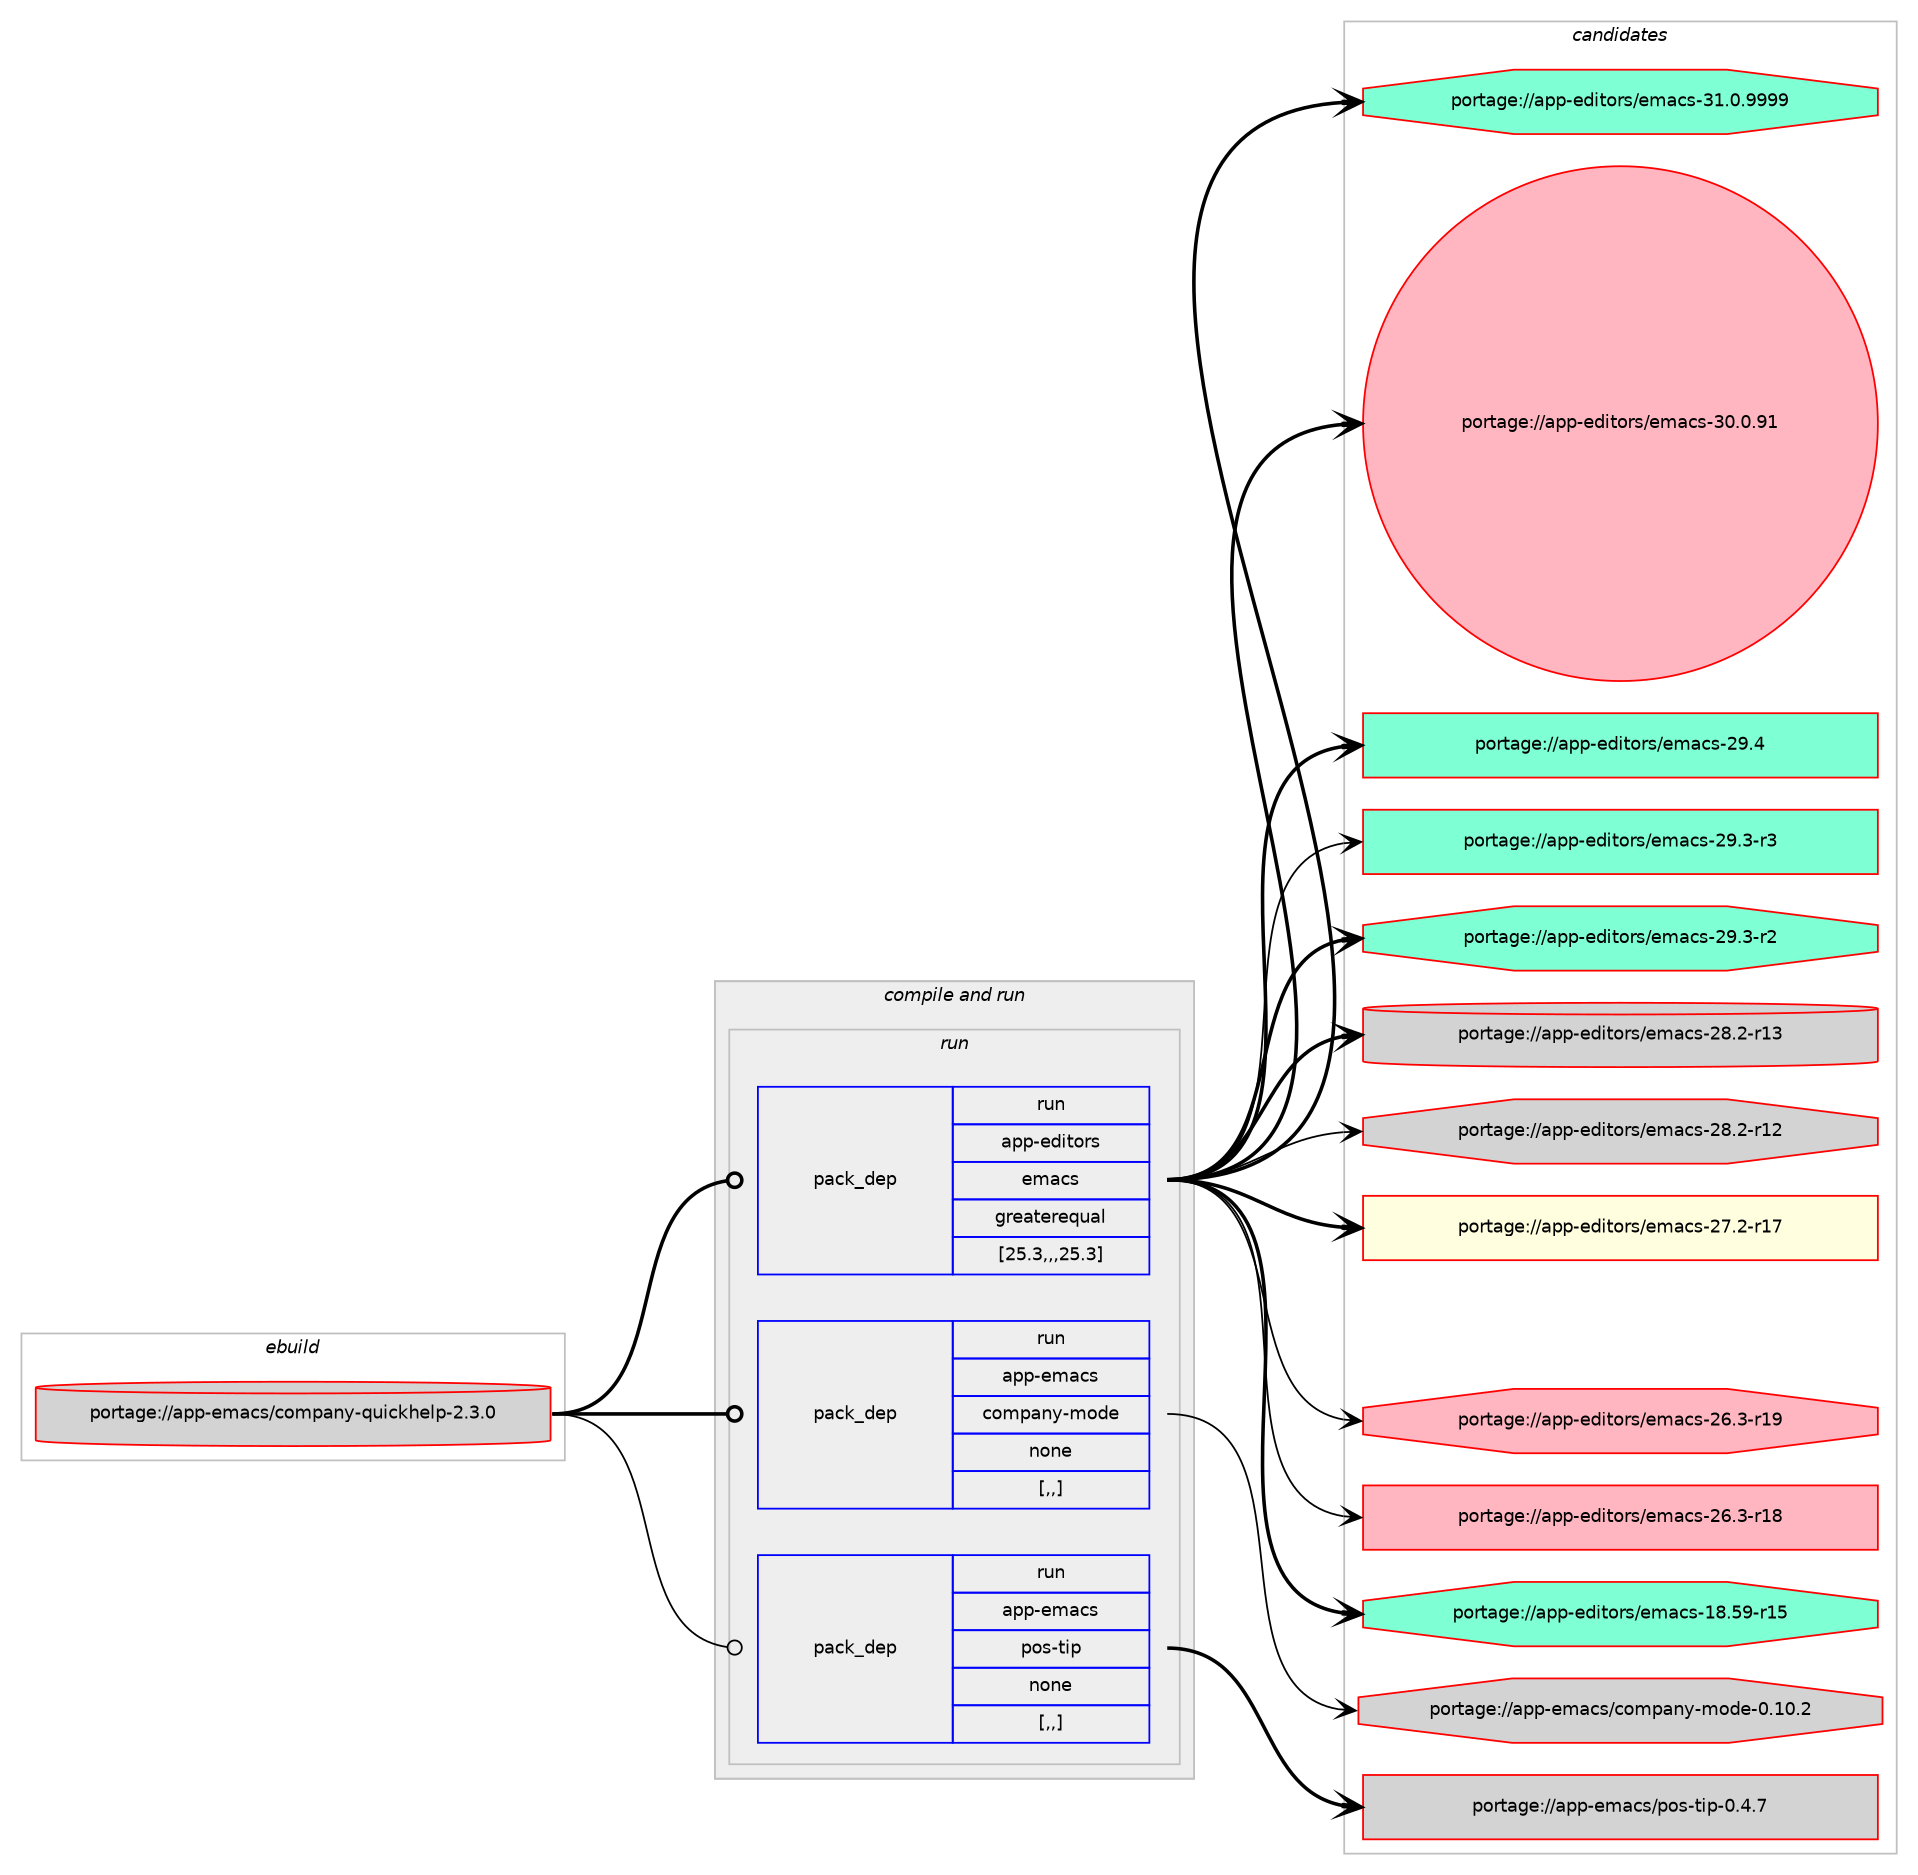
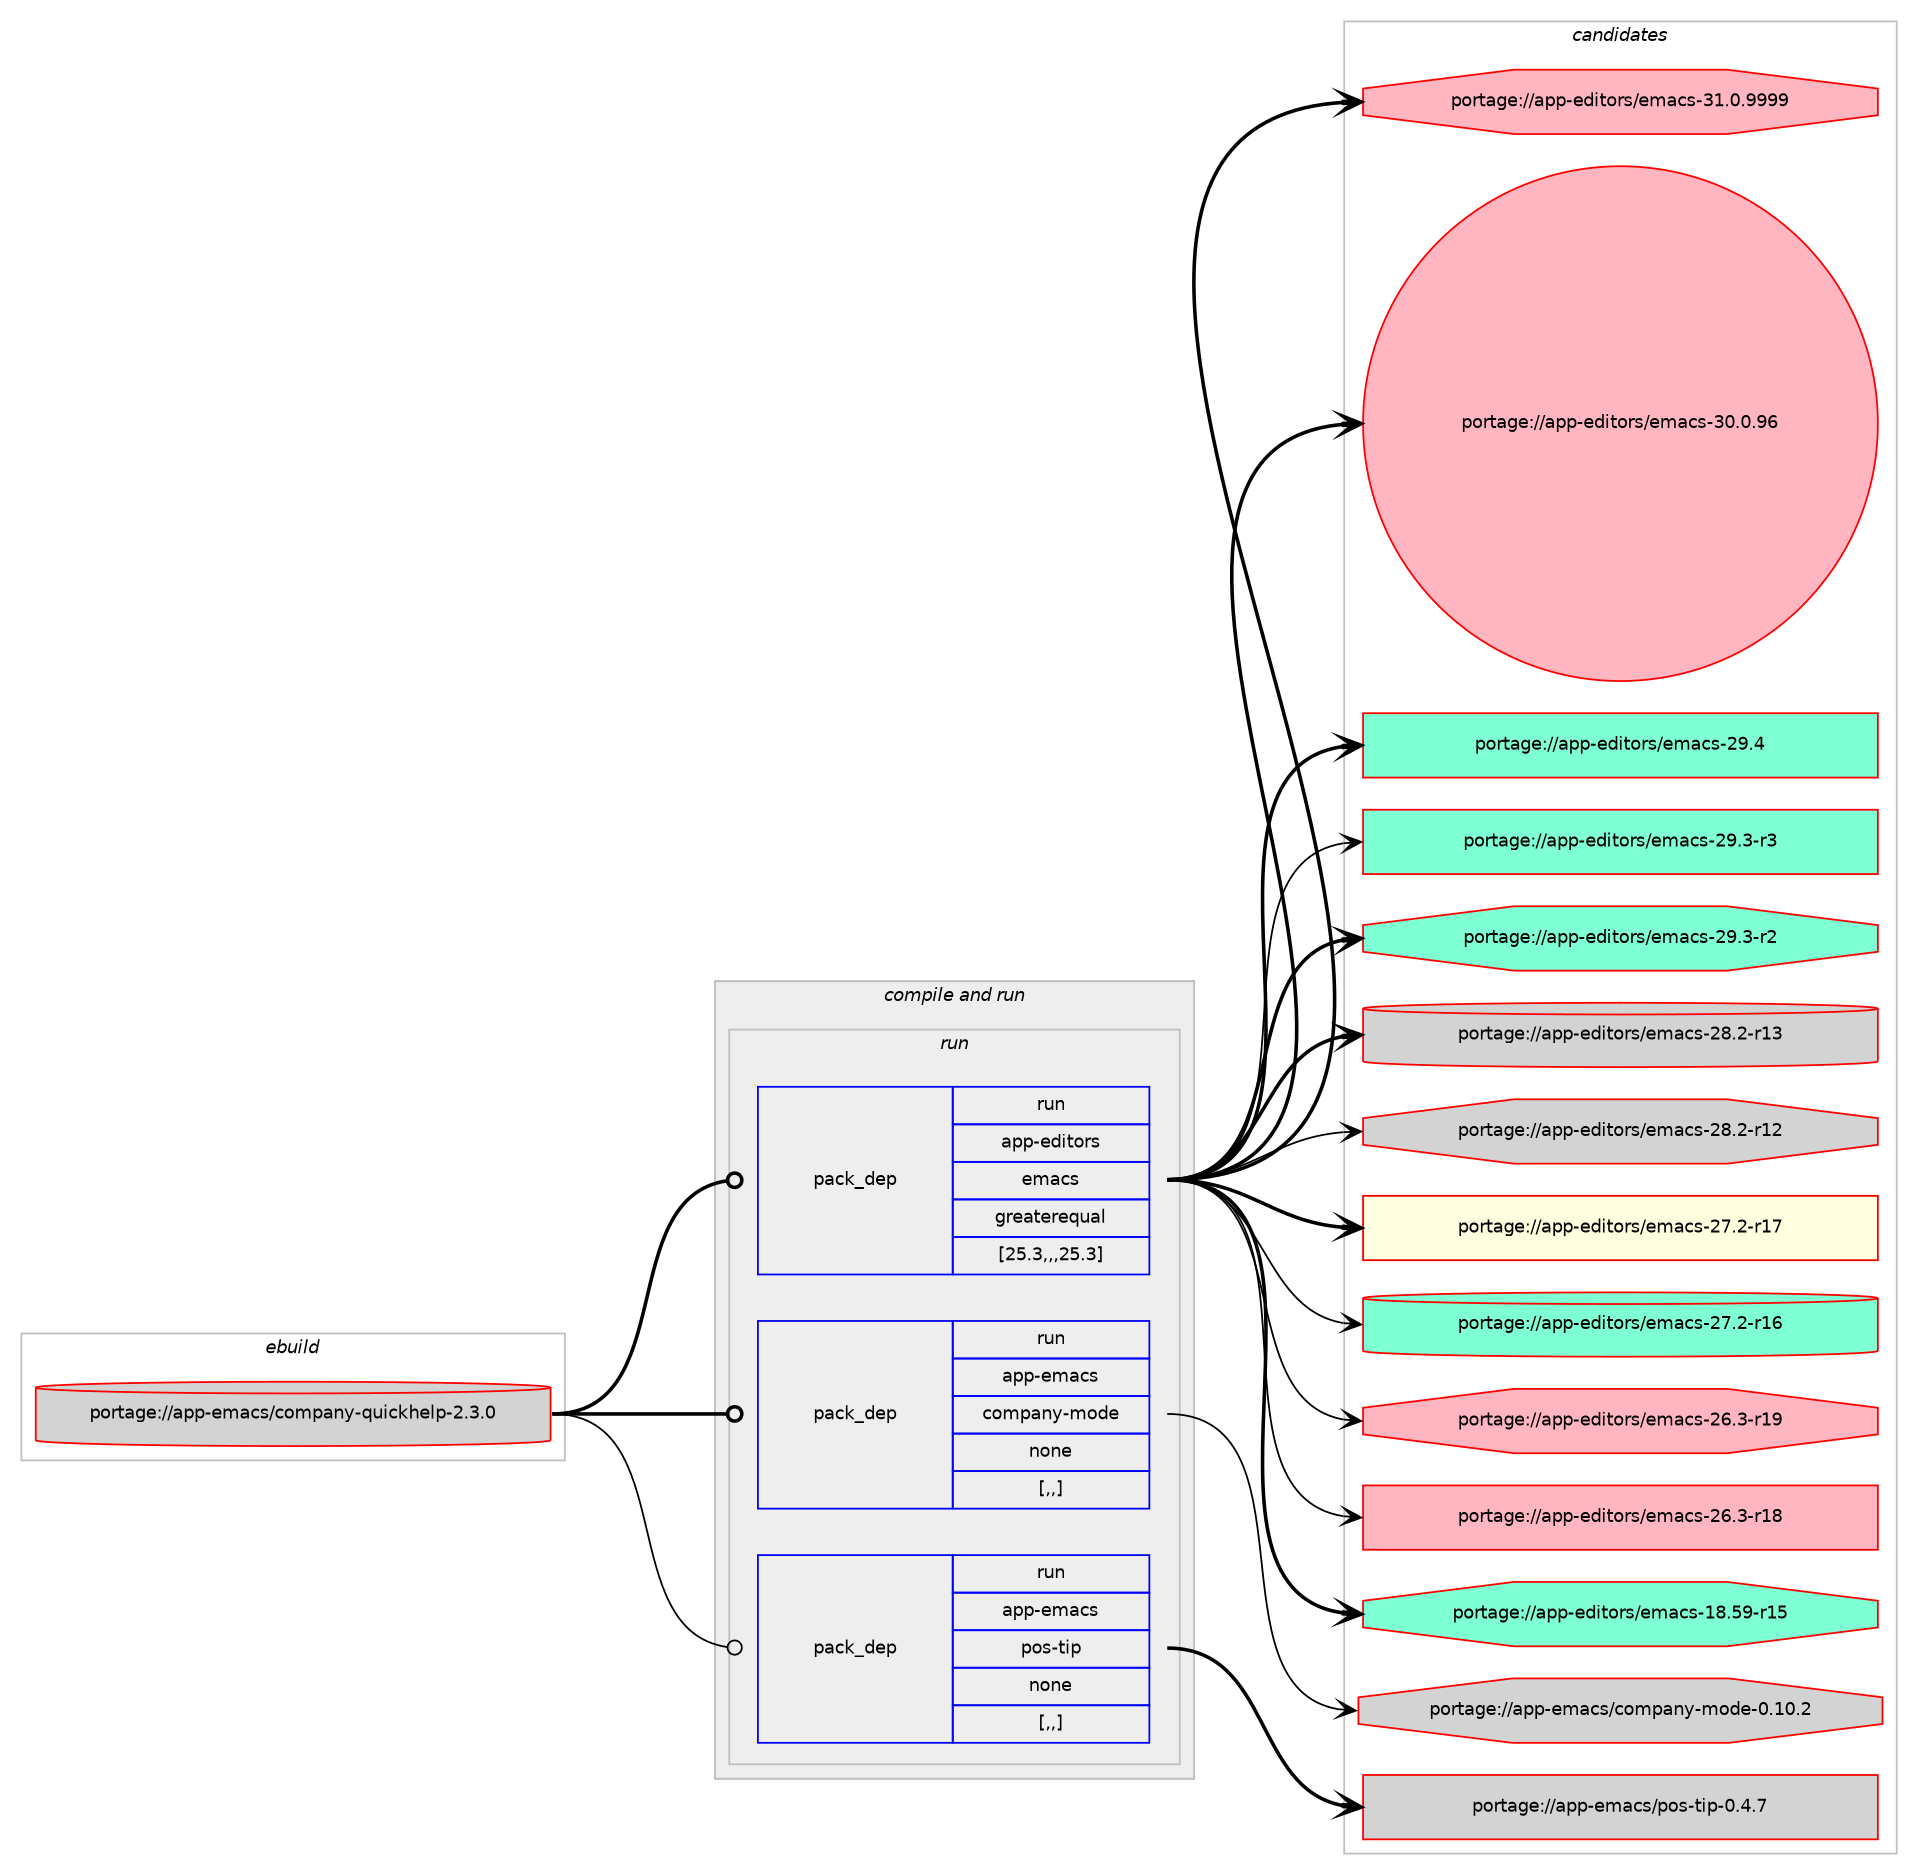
node "portage://app-editors/emacs-31.0.9999": fillcolor aquamarine -> lightpink
node "portage://app-editors/emacs-30.0.91": label "portage://app-editors/emacs-30.0.91" -> "portage://app-editors/emacs-30.0.96"
node "portage://app-editors/emacs-27.2-r16": added
